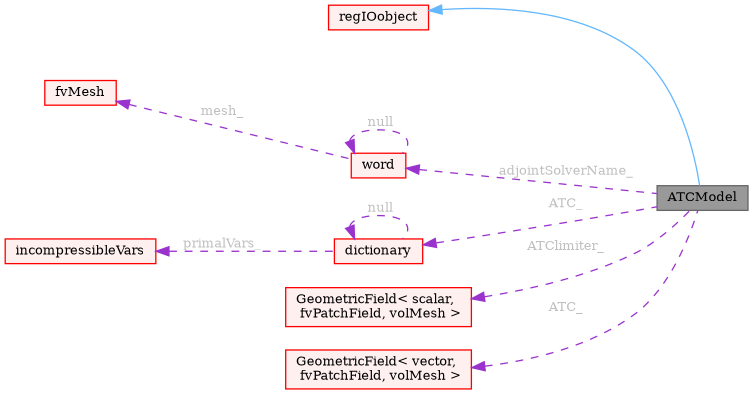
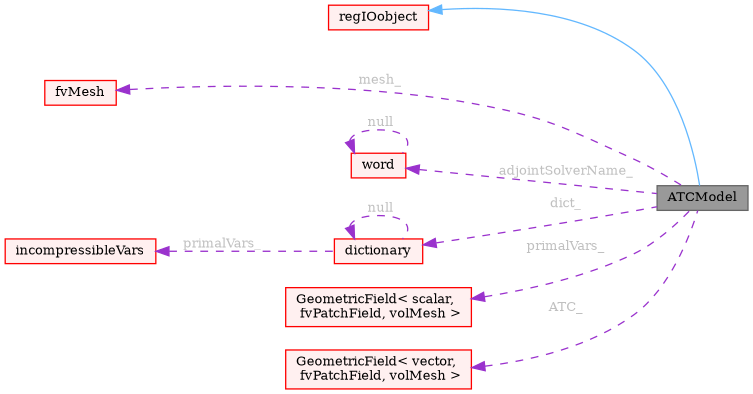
edge "word" -> "fvMesh": now "ATCModel" -> "fvMesh"
edge "ATCModel" -> "dictionary": label " ATC_" -> " dict_"
edge "ATCModel" -> "GeometricField< scalar, fvPatchField, volMesh >": label " ATClimiter_" -> " primalVars_"
